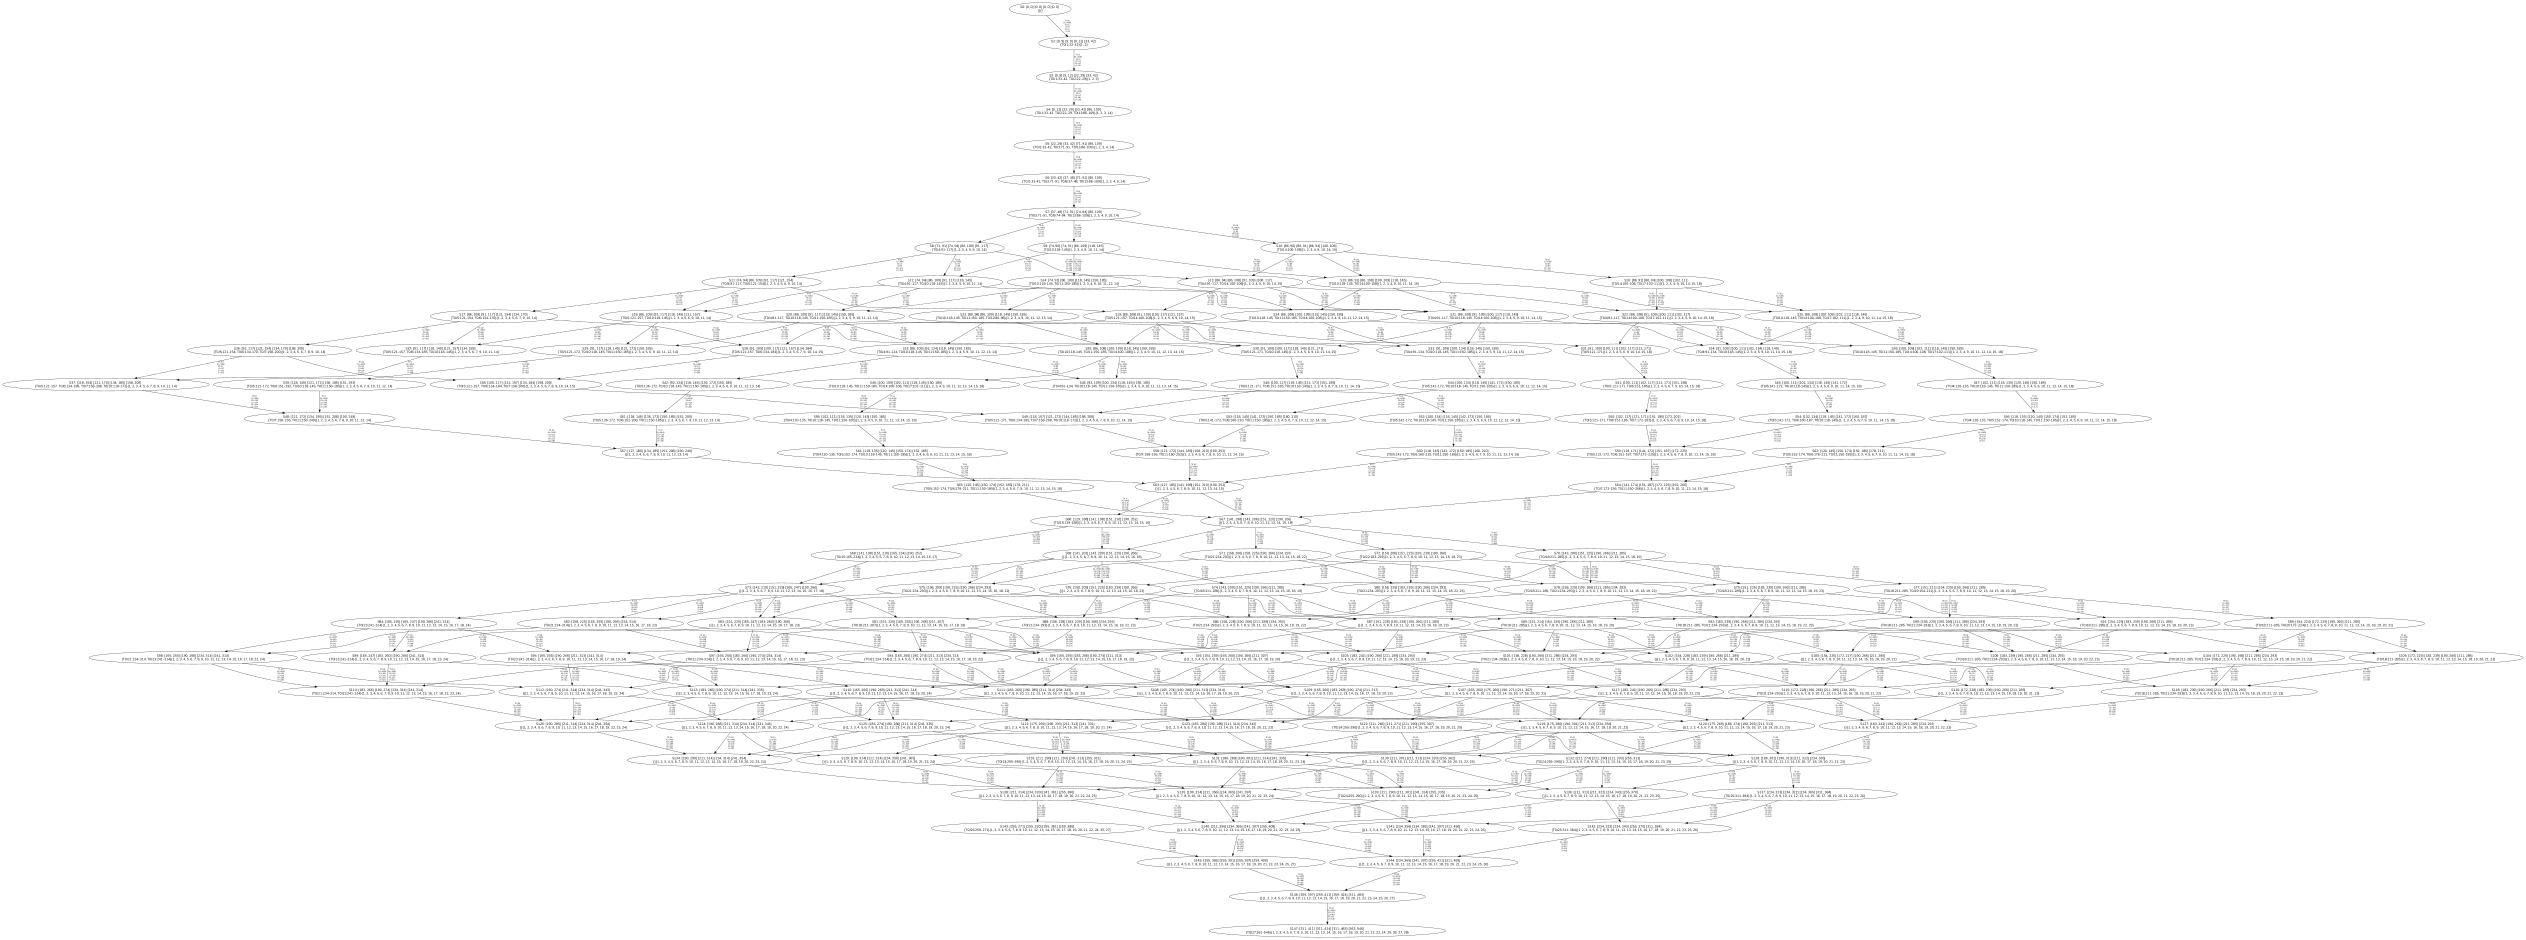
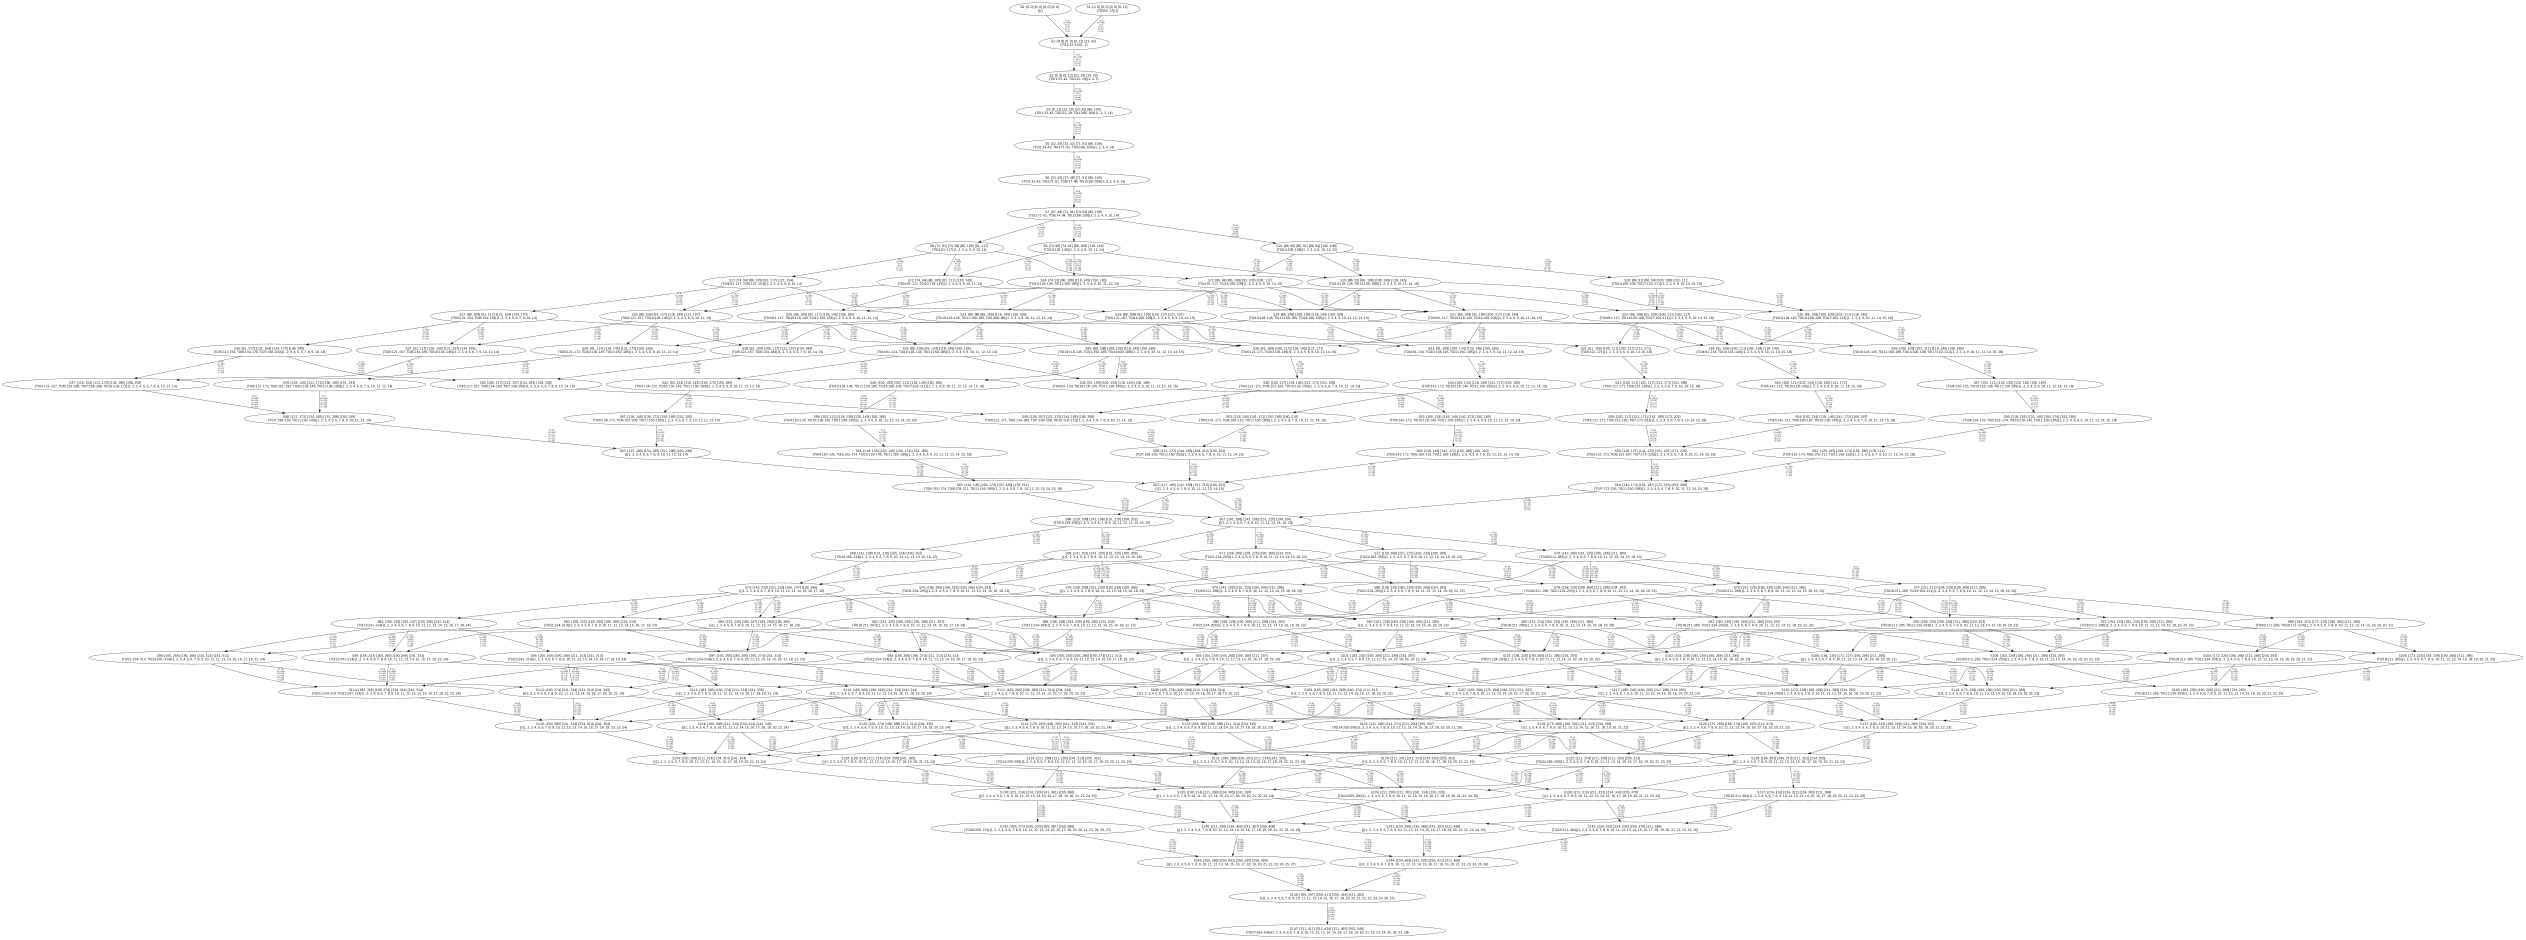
node "S1: [0, 0] [0, 0] [0, 0] [9, 12] {T0J0:9-12}{1}": added
